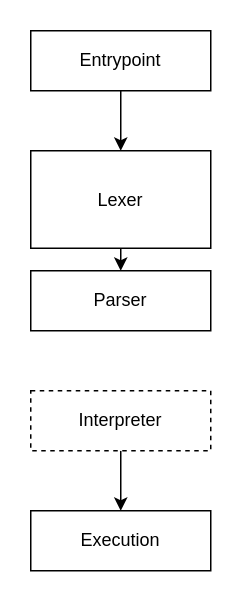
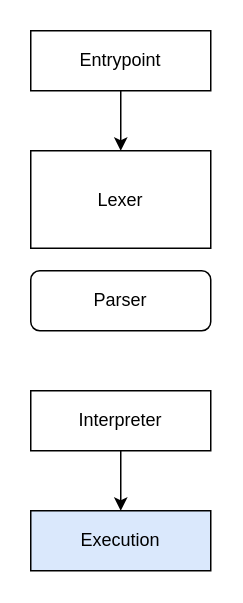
edge "Lexer" -> "Parser": removed
node "Parser": shape rectangle -> rounded rectangle
node "Interpreter": style dashed -> solid
node "Execution": fillcolor #ffffff -> #dae8fc
